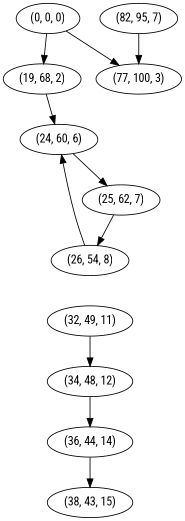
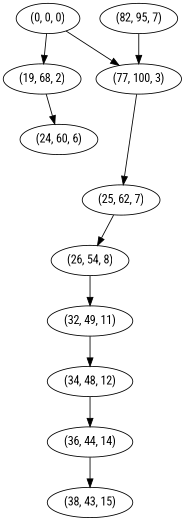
edge "(24, 60, 6)" -> "(25, 62, 7)": now "(77, 100, 3)" -> "(25, 62, 7)"
edge "(26, 54, 8)" -> "(24, 60, 6)": now "(26, 54, 8)" -> "(32, 49, 11)"
